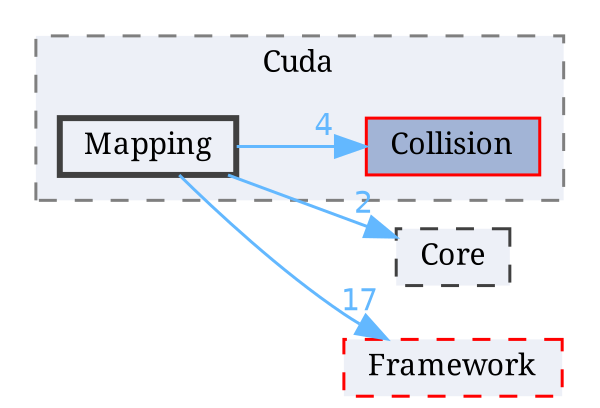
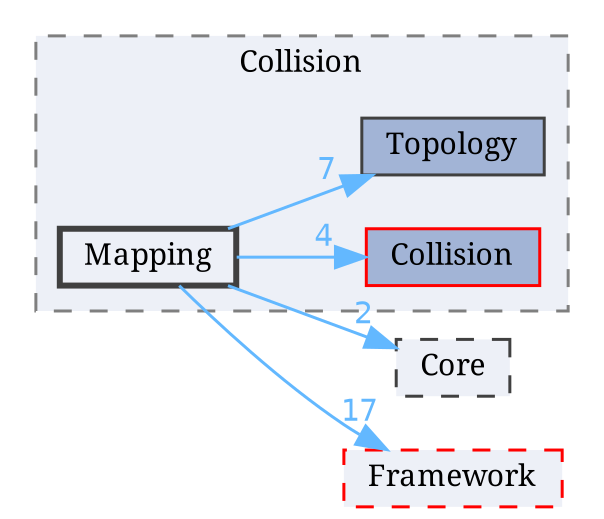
cluster "Cuda": label "Cuda" -> "Collision"
node "Topology": added
